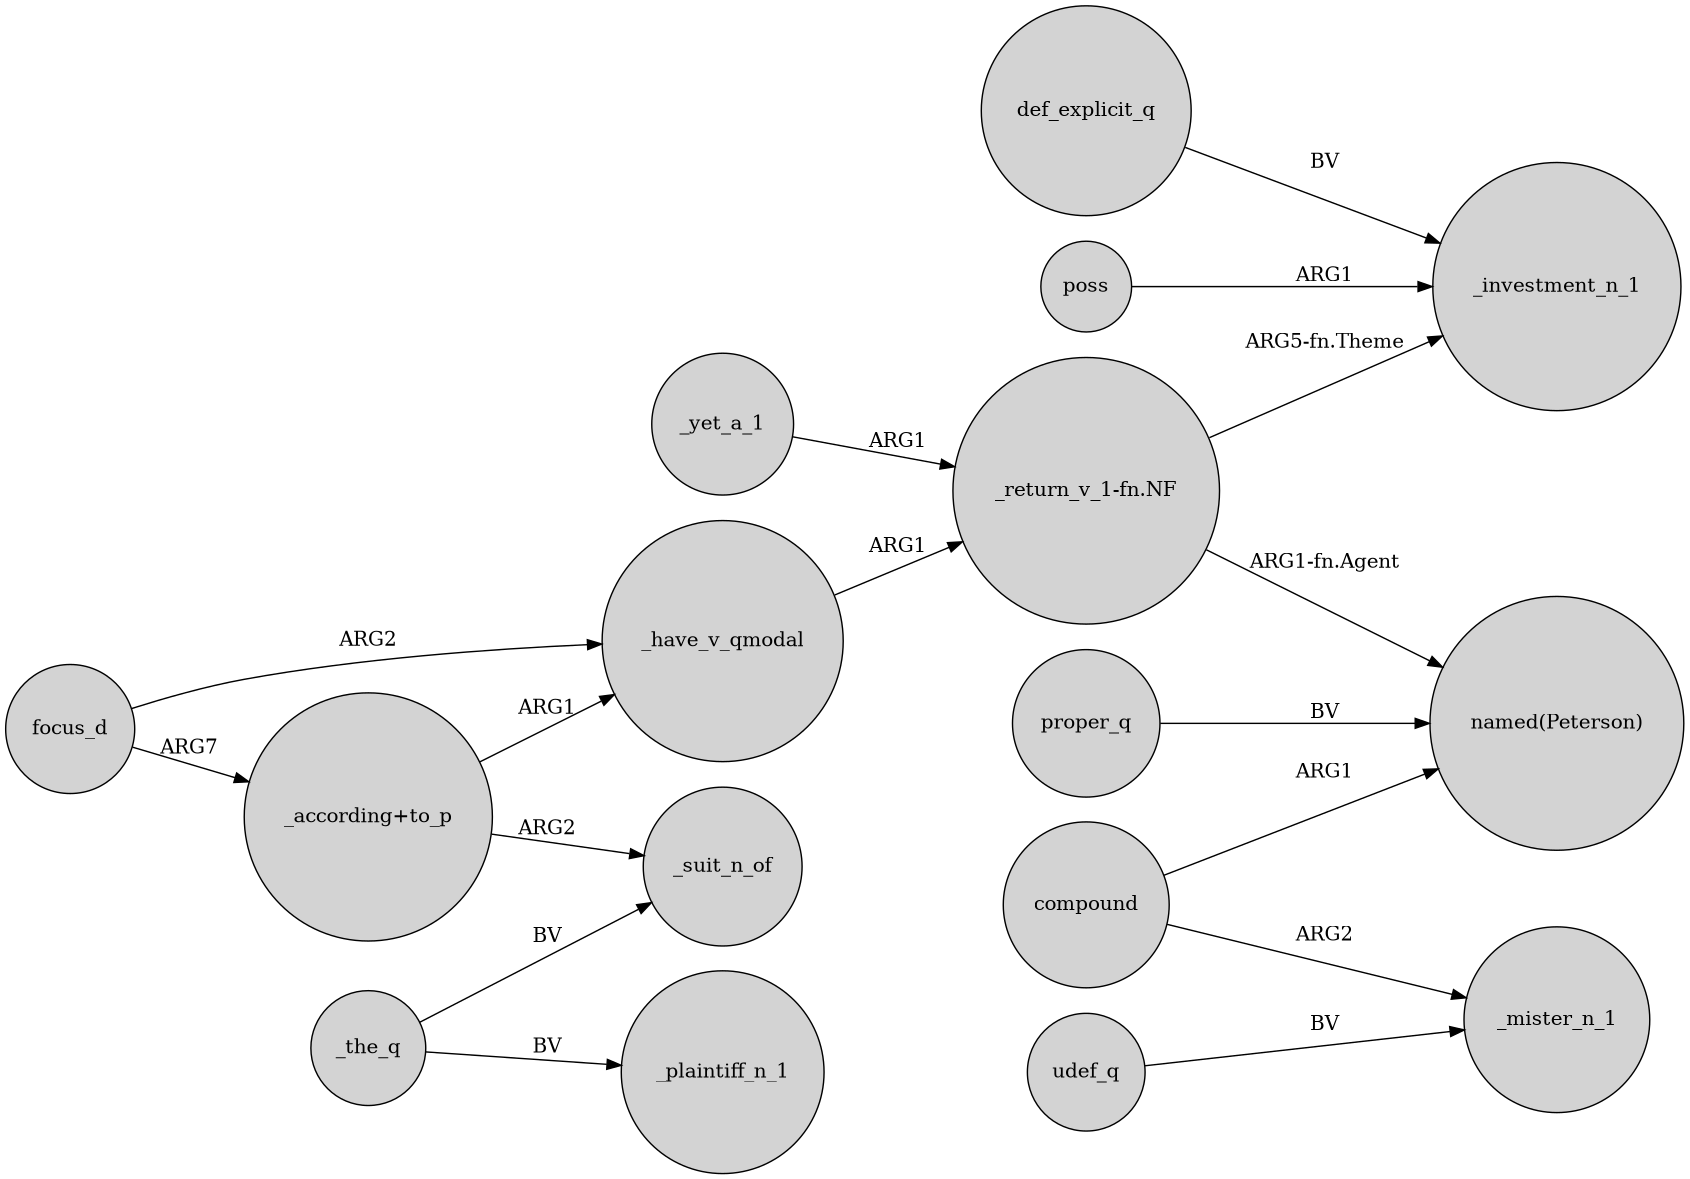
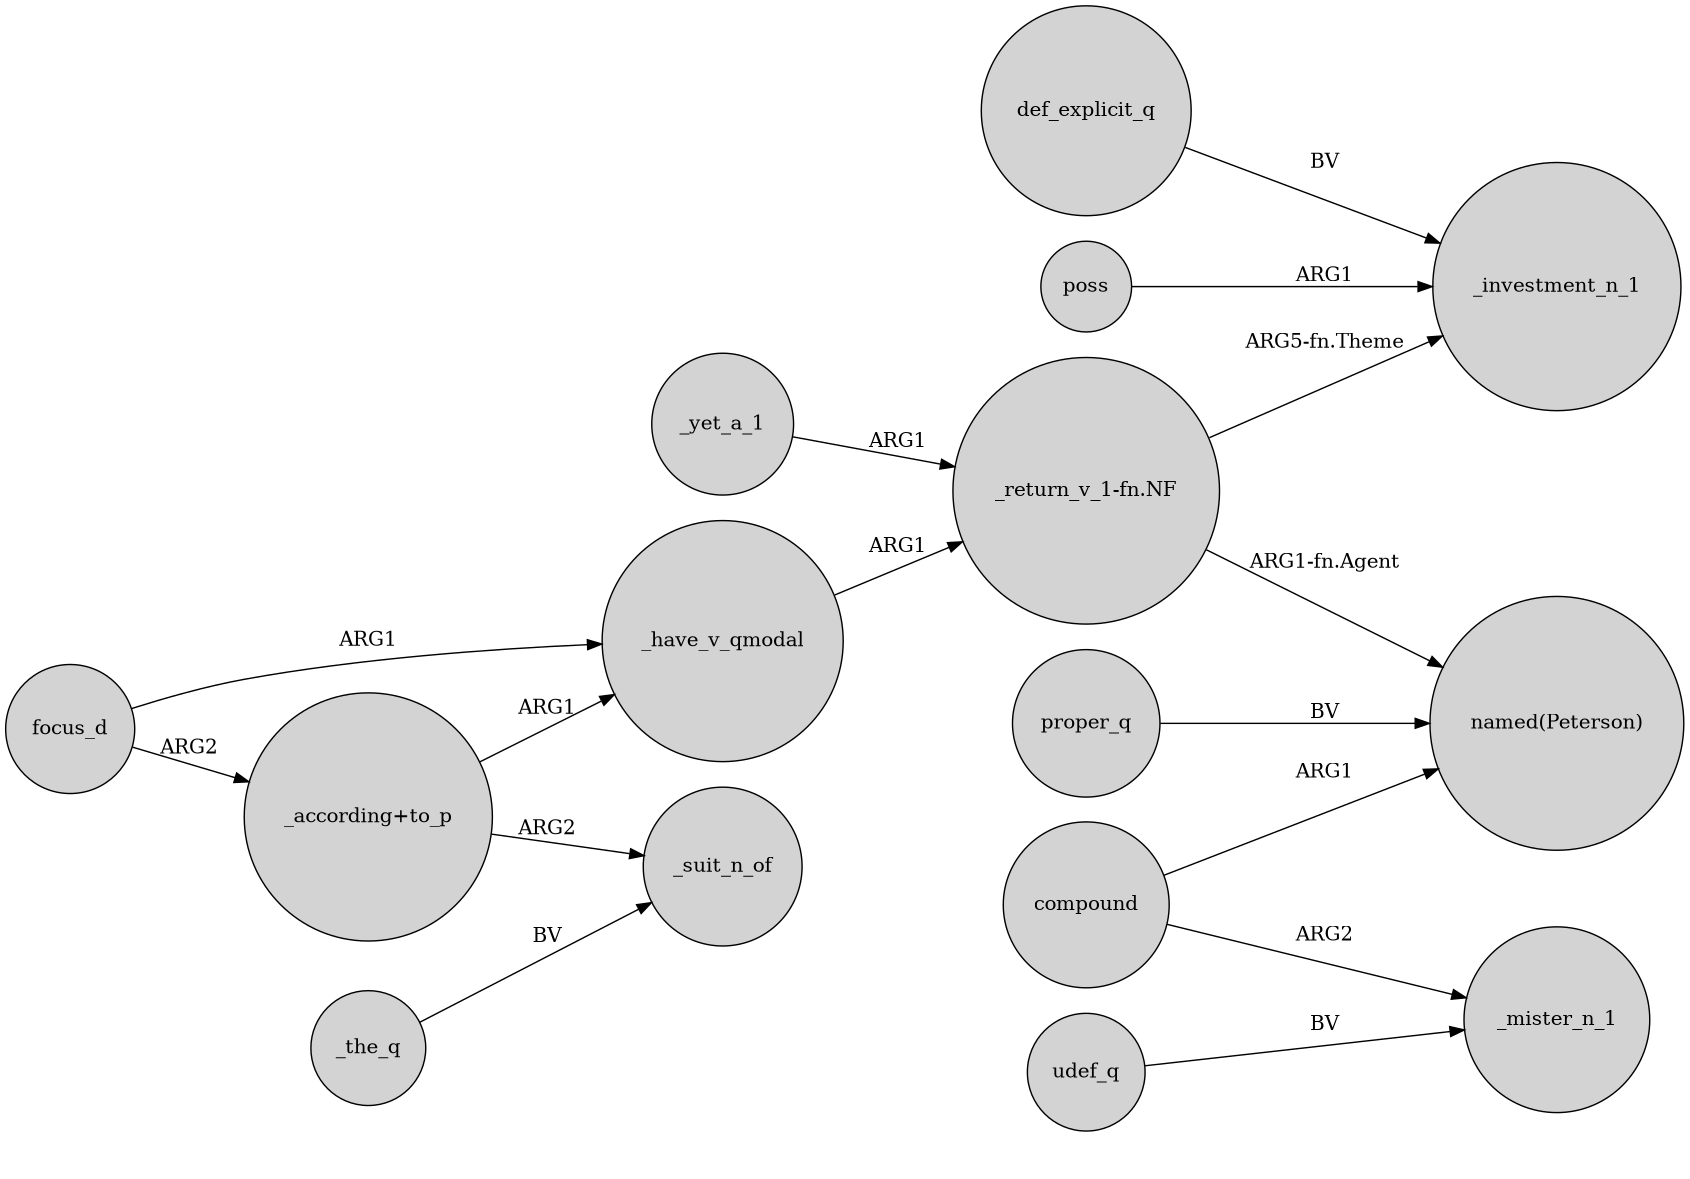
edge "focus_d" -> "_have_v_qmodal": label "ARG2" -> "ARG1"
edge "focus_d" -> "_according+to_p": label "ARG7" -> "ARG2"
node "_plaintiff_n_1": removed
